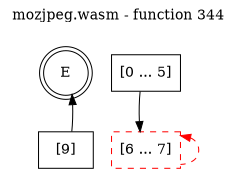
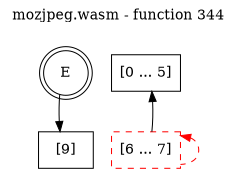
edge "[0 ... 5]" -> "[6 ... 7]": reversed
edge "[9]" -> "E": reversed
